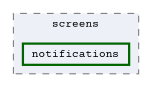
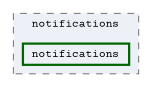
cluster "screens": label "screens" -> "notifications"
